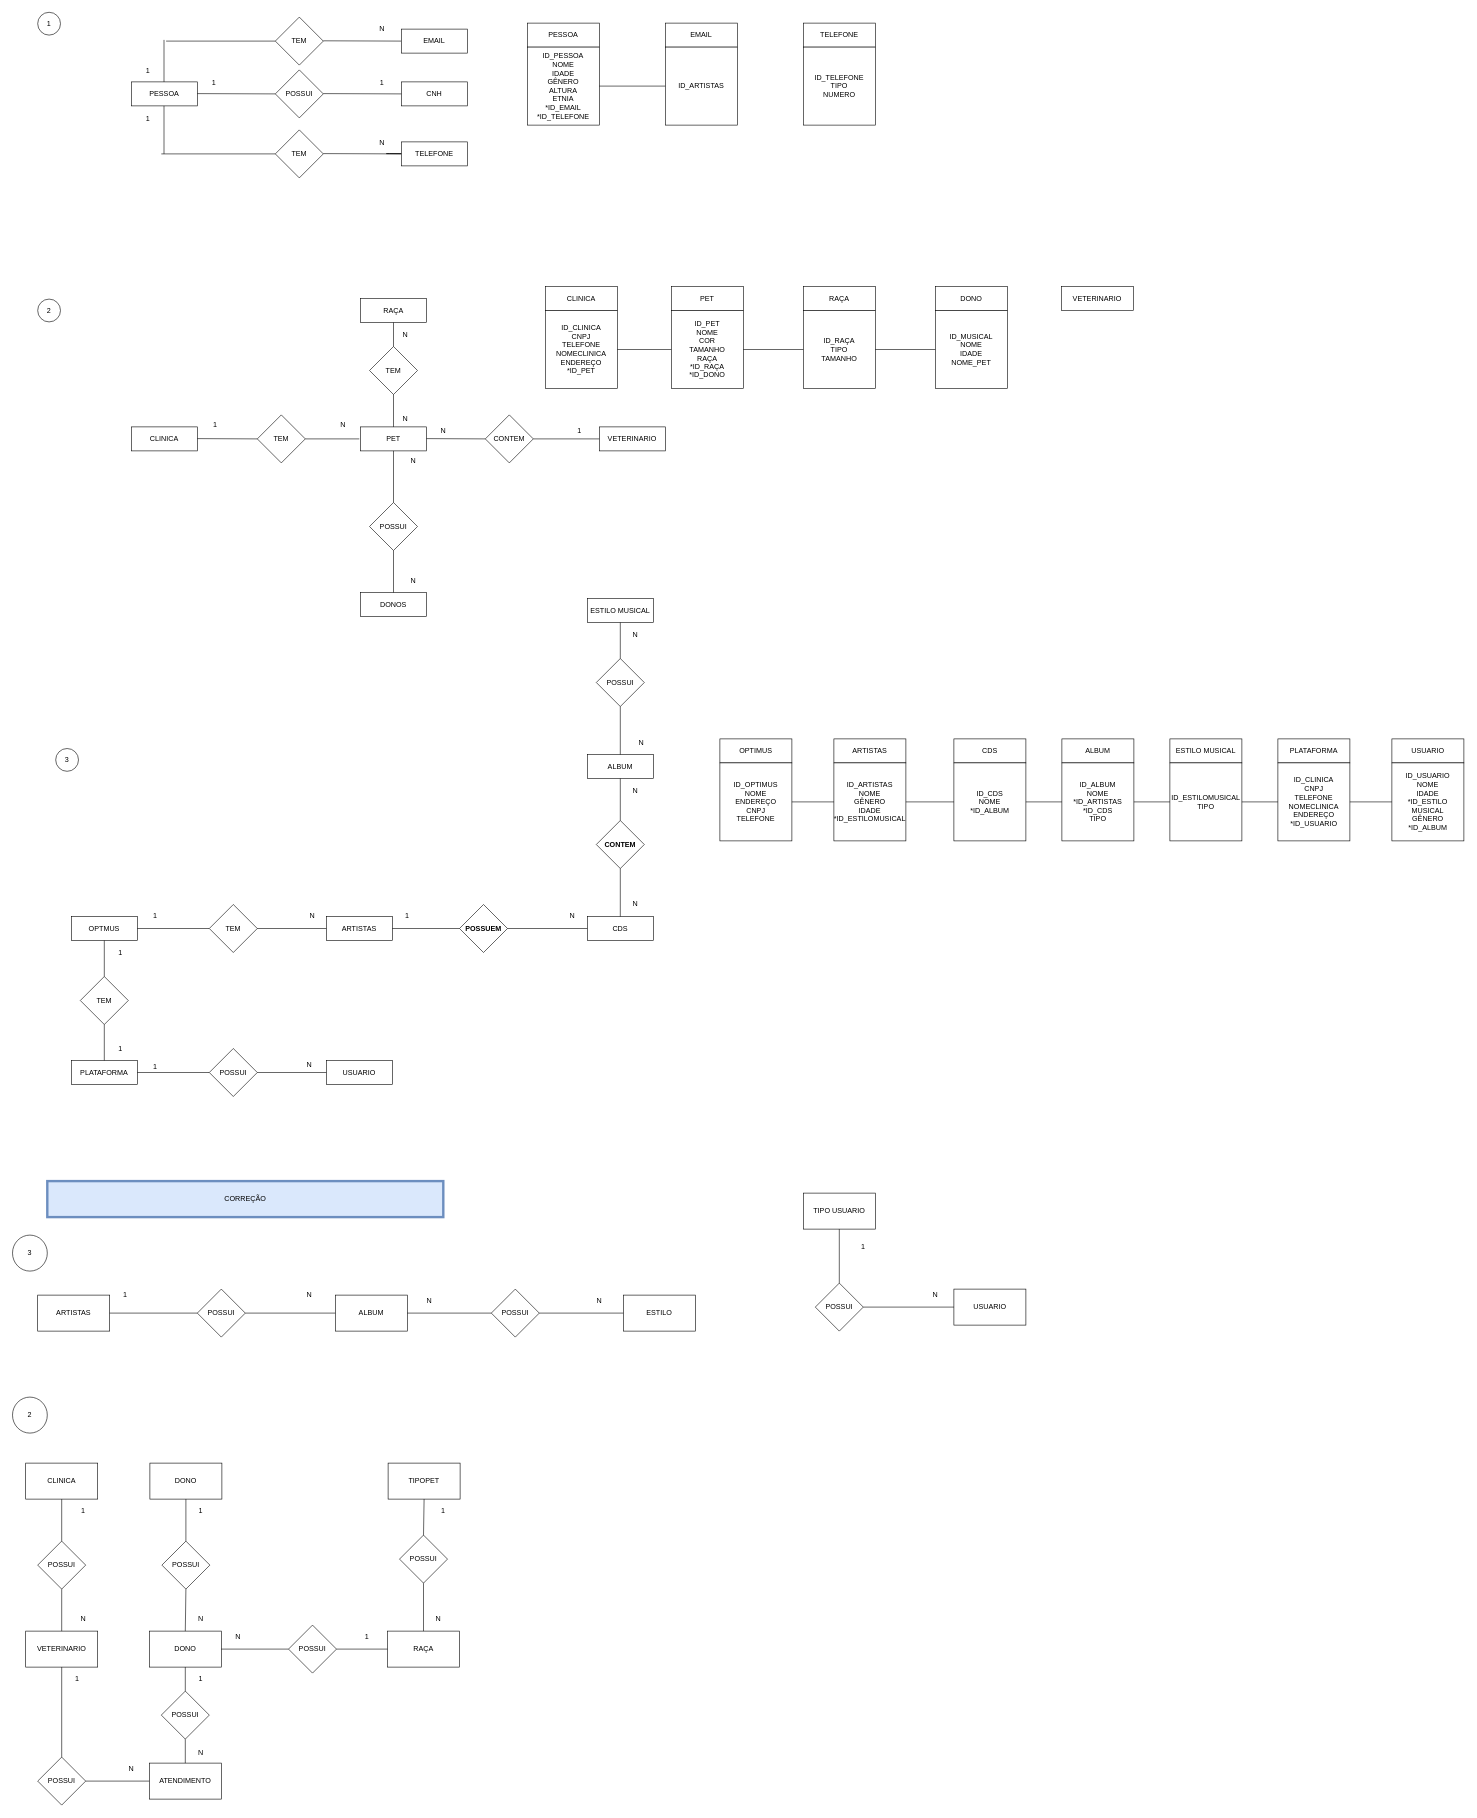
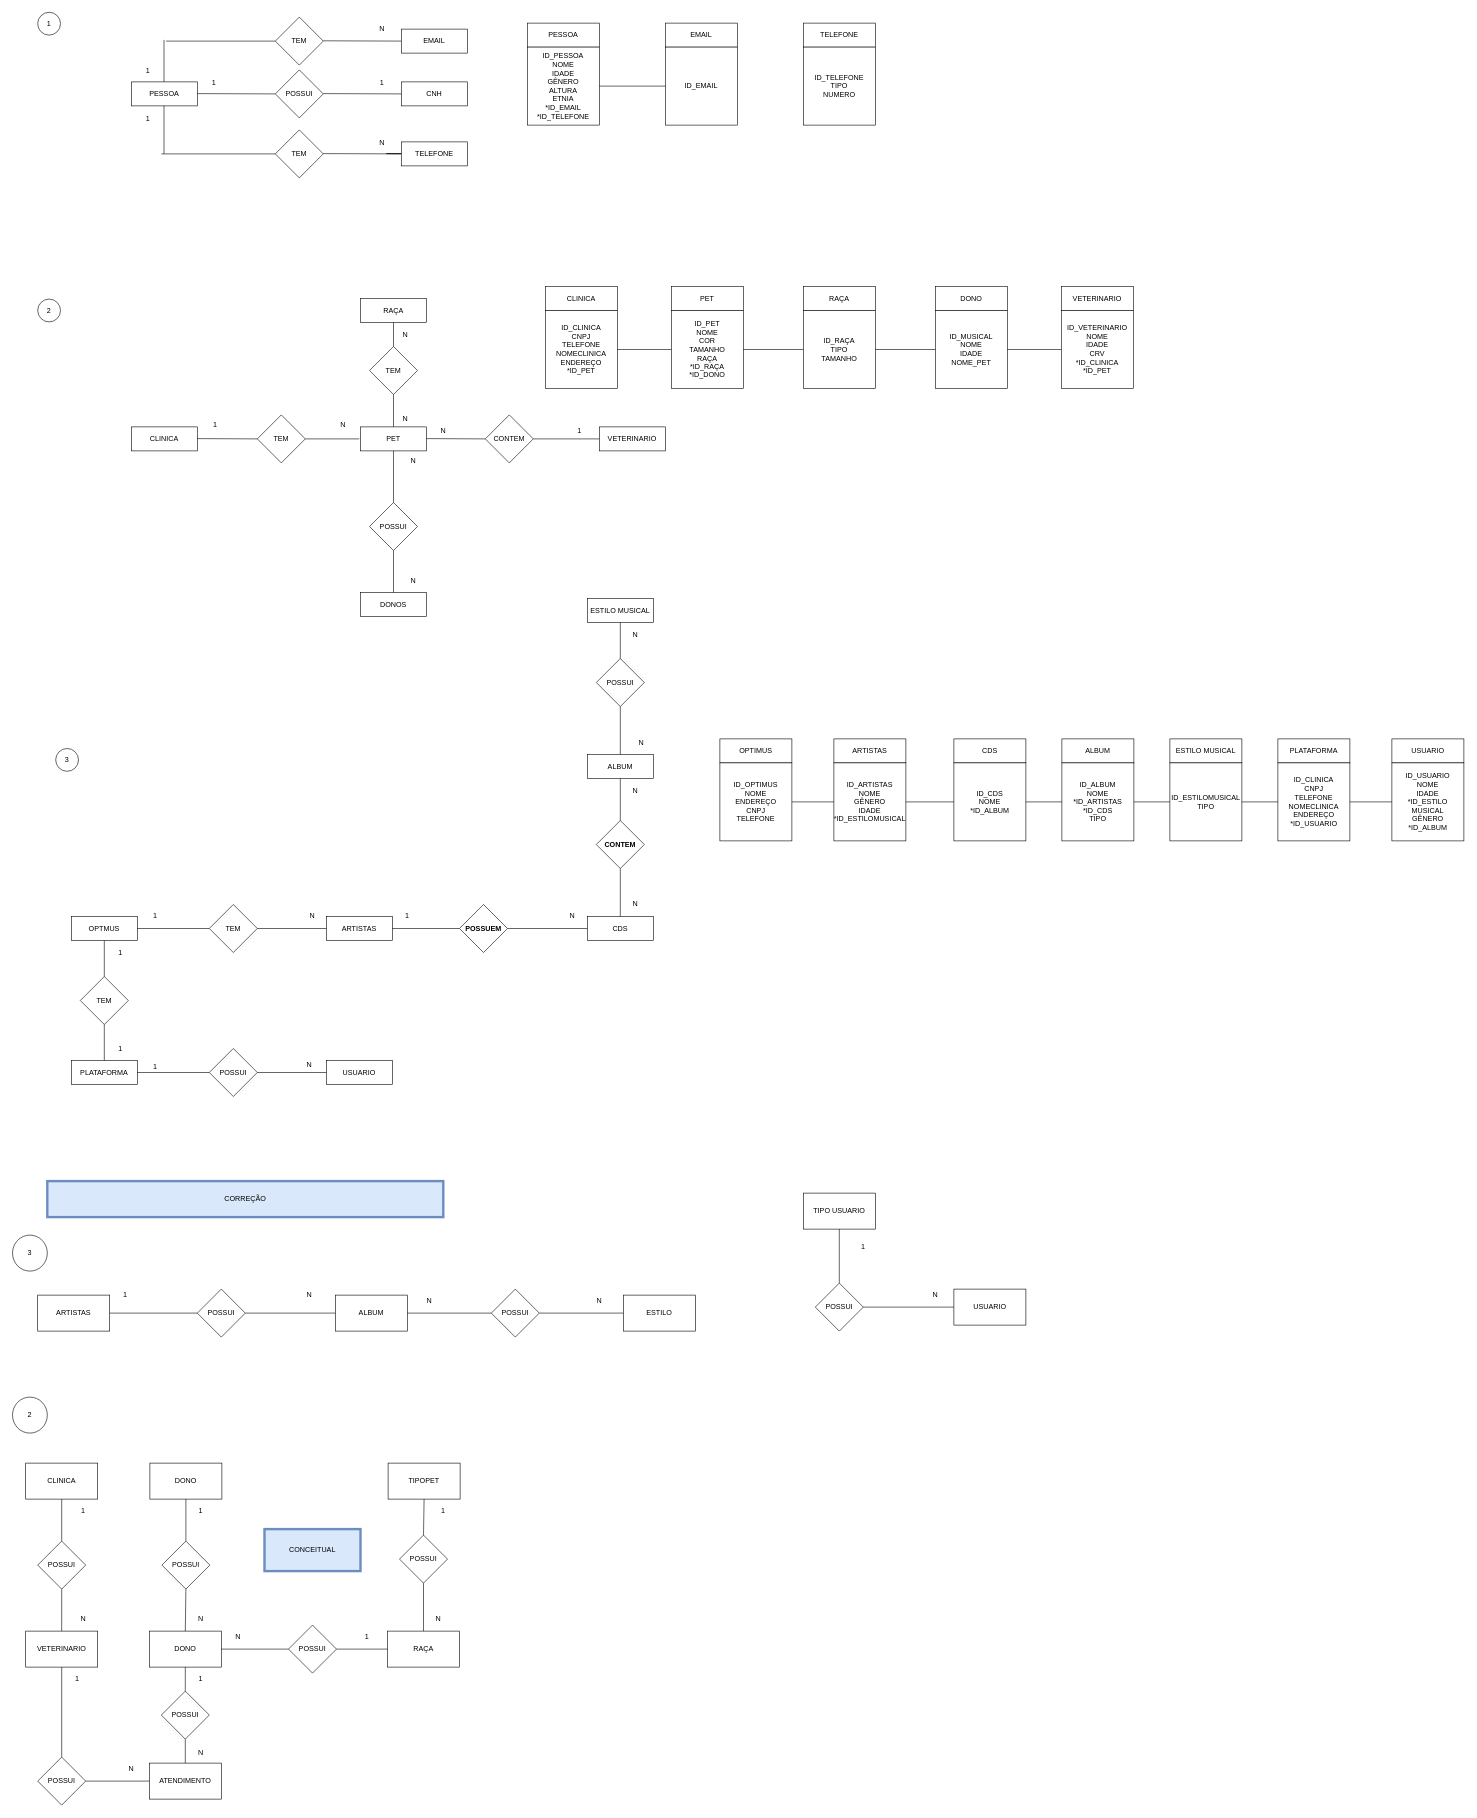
node "ID_ARTISTAS": label "ID_ARTISTAS" -> "ID_EMAIL"
edge "ID_MUSICAL NOME IDADE NOME_PET" -- "ID_VETERINARIO NOME IDADE CRV *ID_CLINICA *ID_PET": added
node "ID_VETERINARIO NOME IDADE CRV *ID_CLINICA *ID_PET": added
node "CONCEITUAL": added
